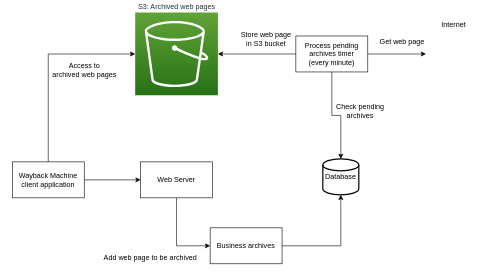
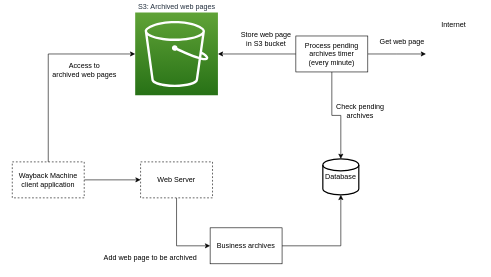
node "Wayback Machine client application": style solid -> dashed
node "Web Server": style solid -> dashed
